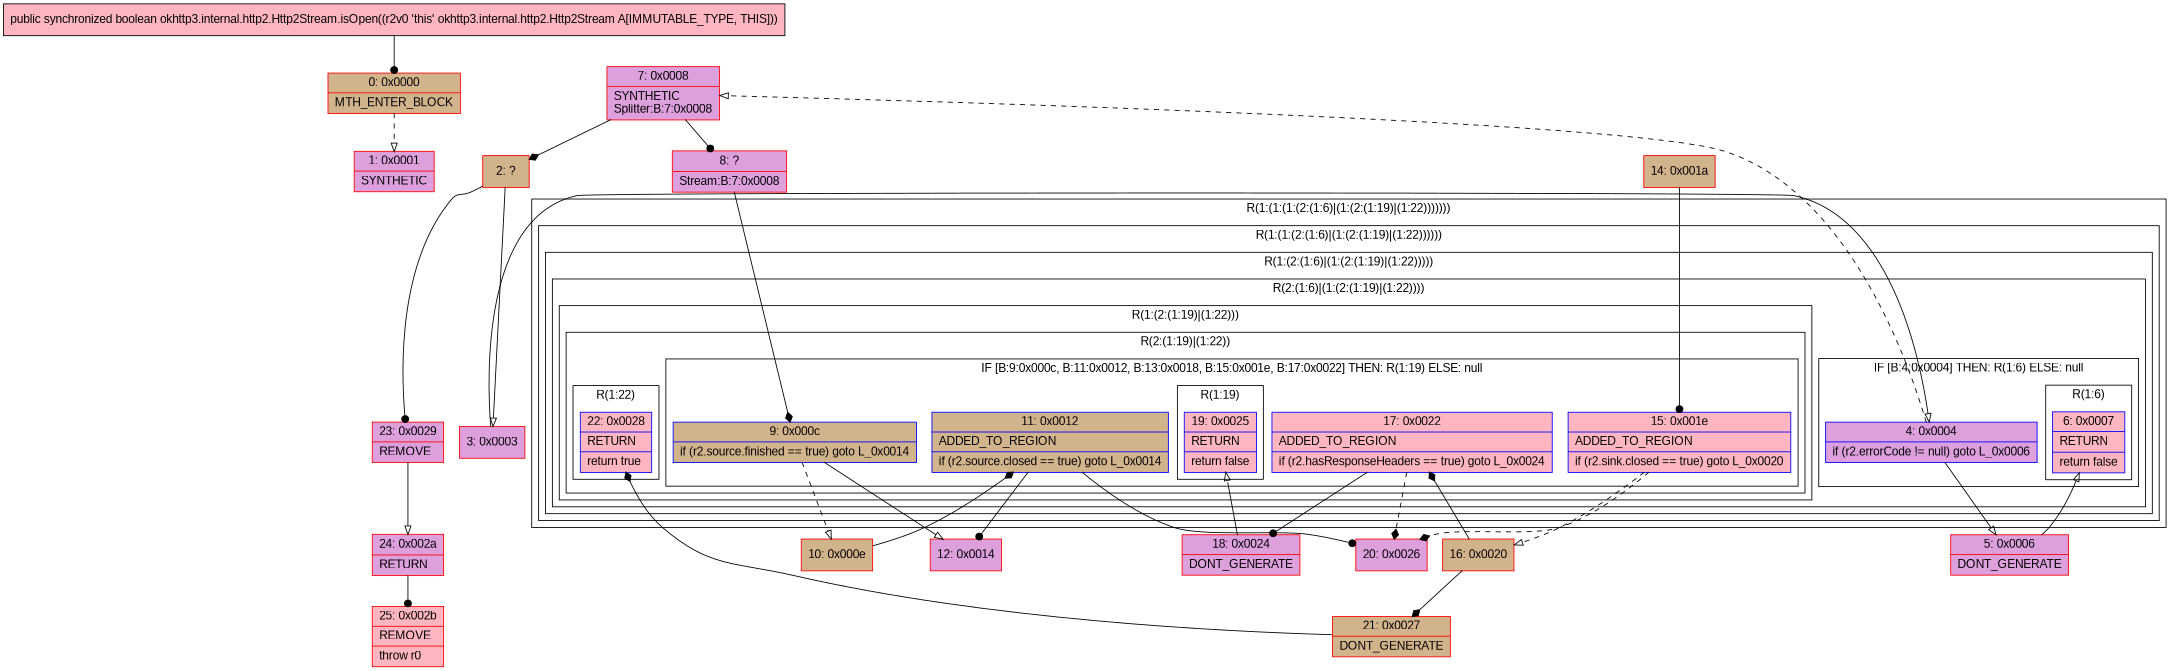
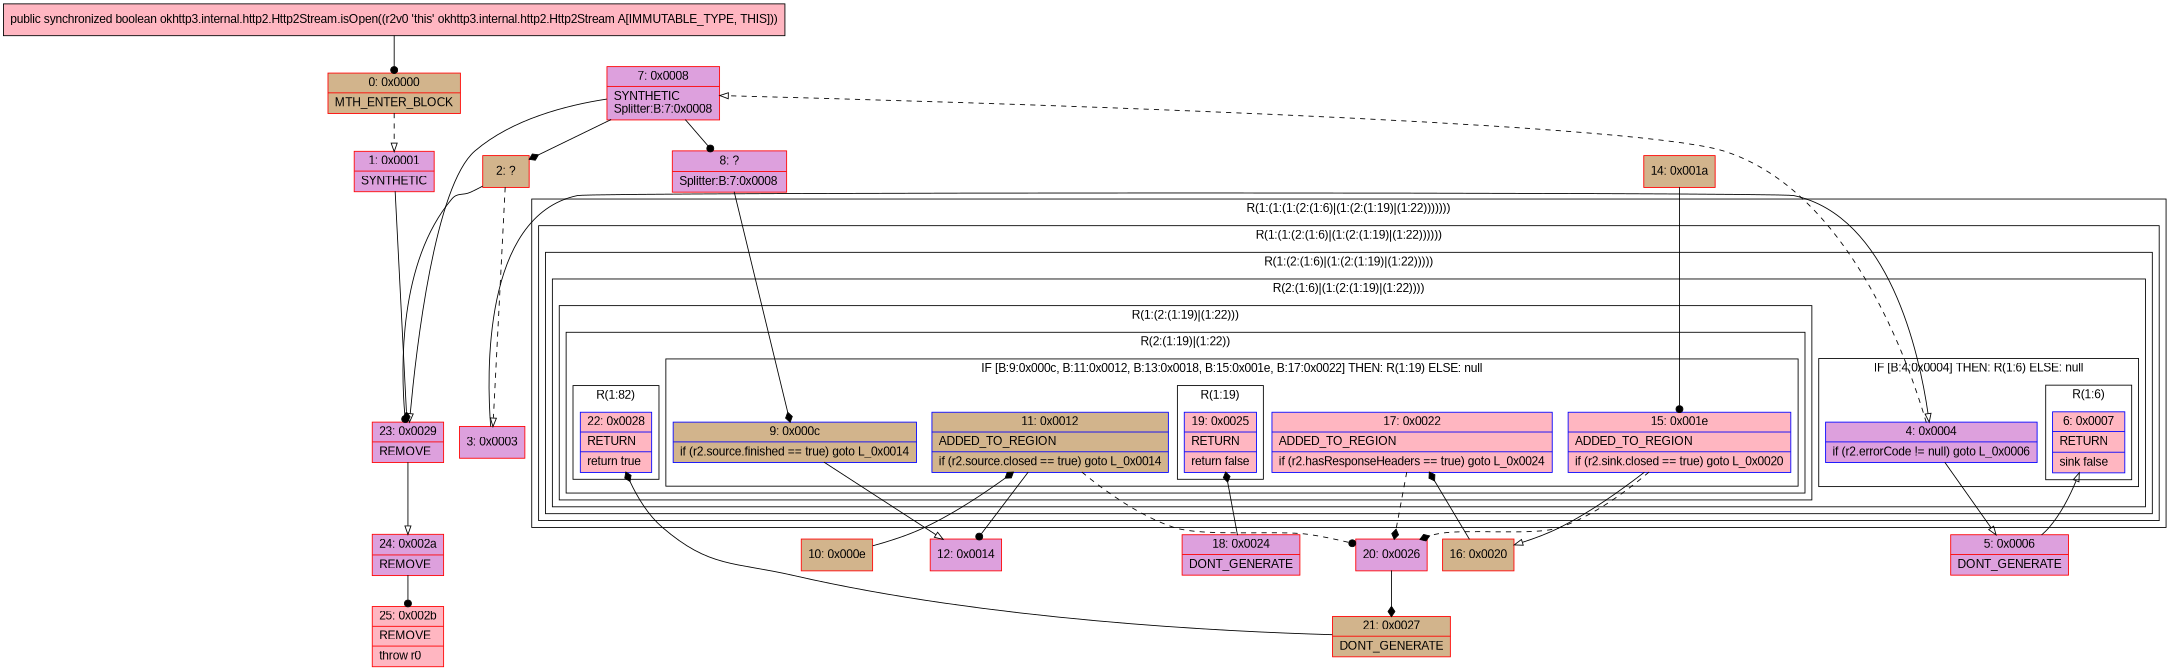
node "8: ?": text "Stream:B:7:0x0008" -> "Splitter:B:7:0x0008"
edge "7: 0x0008" -> "23: 0x0029": added
edge "1: 0x0001" -> "23: 0x0029": added
edge "2: ?" -> "3: 0x0003": style solid -> dashed
cluster "R(1:22)": label "R(1:22)" -> "R(1:82)"
node "6: 0x0007": text "return false" -> "sink false"
edge "9: 0x000c" -> "10: 0x000e": removed
edge "17: 0x0022" -> "18: 0x0024": removed
edge "18: 0x0024" -> "19: 0x0025": arrowhead onormal -> diamond
edge "15: 0x001e" -> "16: 0x0020": style dashed -> solid
edge "11: 0x0012" -> "20: 0x0026": style solid -> dashed
node "24: 0x002a": text "RETURN" -> "REMOVE"
edge "16: 0x0020" -> "21: 0x0027": now "20: 0x0026" -> "21: 0x0027"
